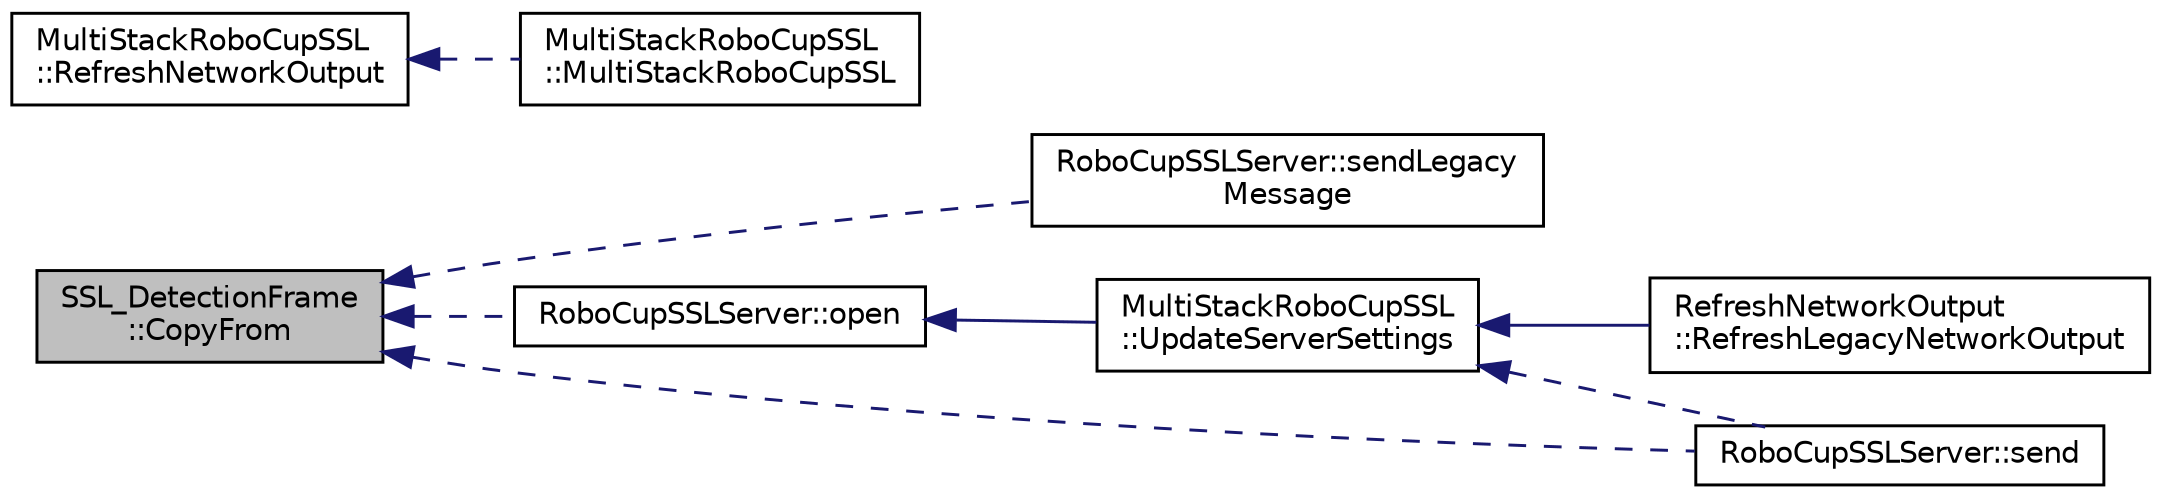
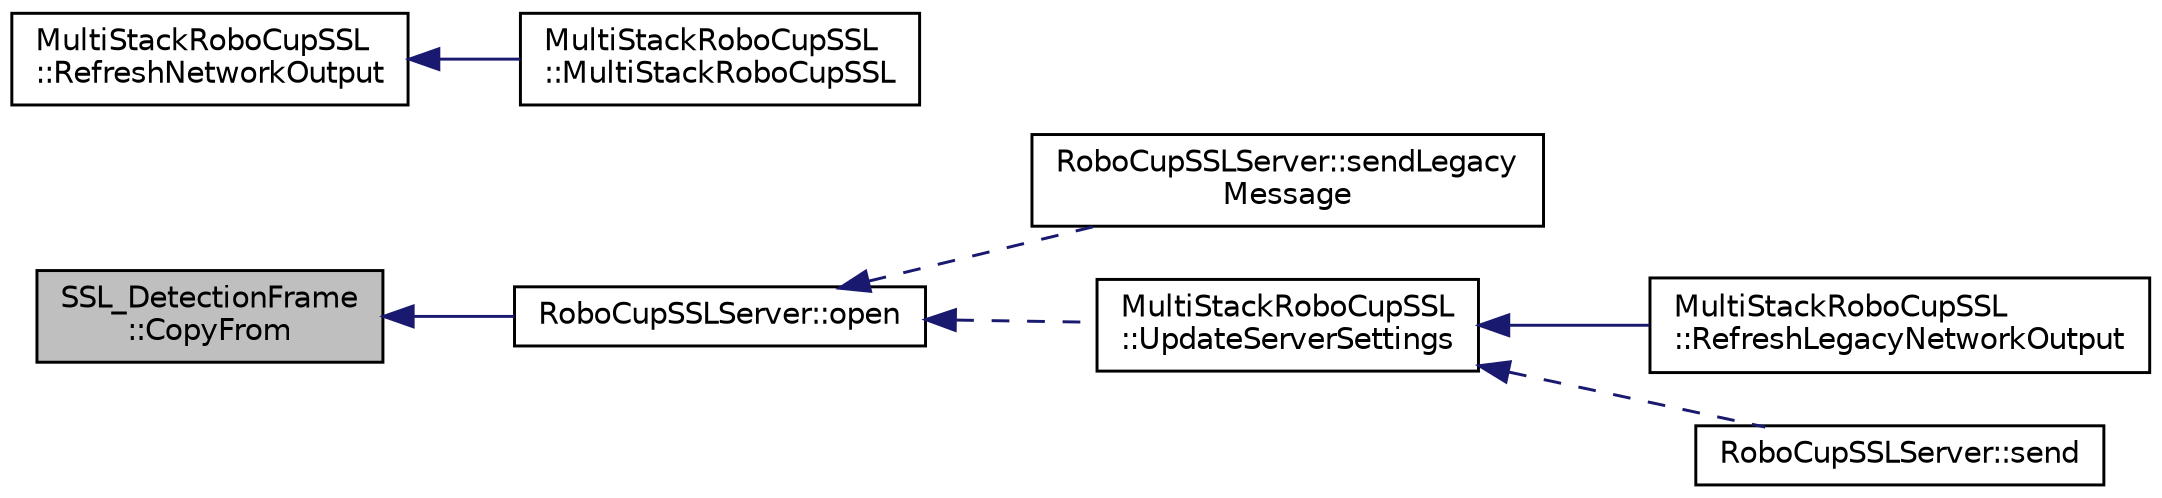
edge "MultiStackRoboCupSSL ::MultiStackRoboCupSSL" -> "MultiStackRoboCupSSL ::RefreshNetworkOutput": style dashed -> solid
edge "RoboCupSSLServer::sendLegacy Message" -> "SSL_DetectionFrame ::CopyFrom": now "RoboCupSSLServer::sendLegacy Message" -> "RoboCupSSLServer::open"
edge "RoboCupSSLServer::open" -> "SSL_DetectionFrame ::CopyFrom": style dashed -> solid
edge "MultiStackRoboCupSSL ::UpdateServerSettings" -> "RoboCupSSLServer::open": style solid -> dashed
node "RefreshNetworkOutput ::RefreshLegacyNetworkOutput": label "RefreshNetworkOutput ::RefreshLegacyNetworkOutput" -> "MultiStackRoboCupSSL ::RefreshLegacyNetworkOutput"
edge "RoboCupSSLServer::send" -> "SSL_DetectionFrame ::CopyFrom": removed
